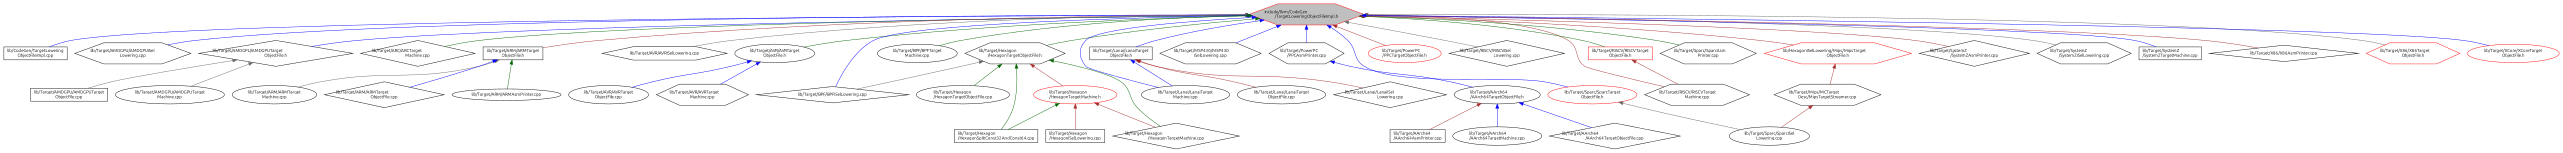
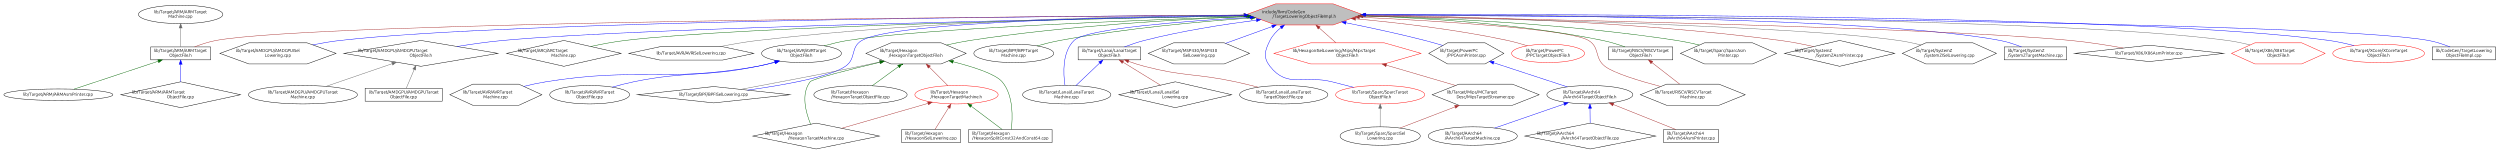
node "lib/Target/RISCV/RISCVISel Lowering.cpp": removed
node "lib/Target/RISCV/RISCVTarget ObjectFile.h": color red -> black
edge "lib/Target/ARM/ARMTarget Machine.cpp" -> "lib/Target/ARM/ARMTarget ObjectFile.h": reversed
node "lib/Target/Lanai/LanaiTarget ObjectFile.cpp": label "lib/Target/Lanai/LanaiTarget ObjectFile.cpp" -> "lib/Target/Lanai/LanaiTarget TargetObjectFile.cpp"
